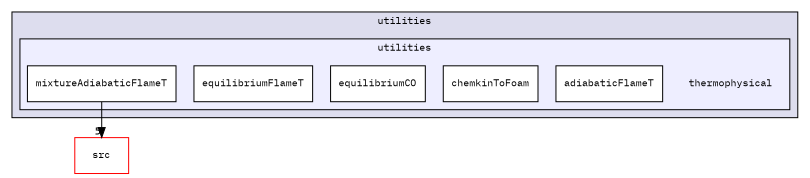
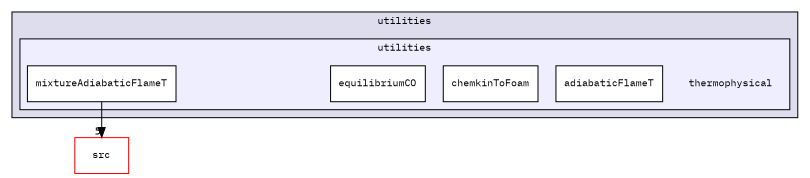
node "equilibriumFlameT": removed
